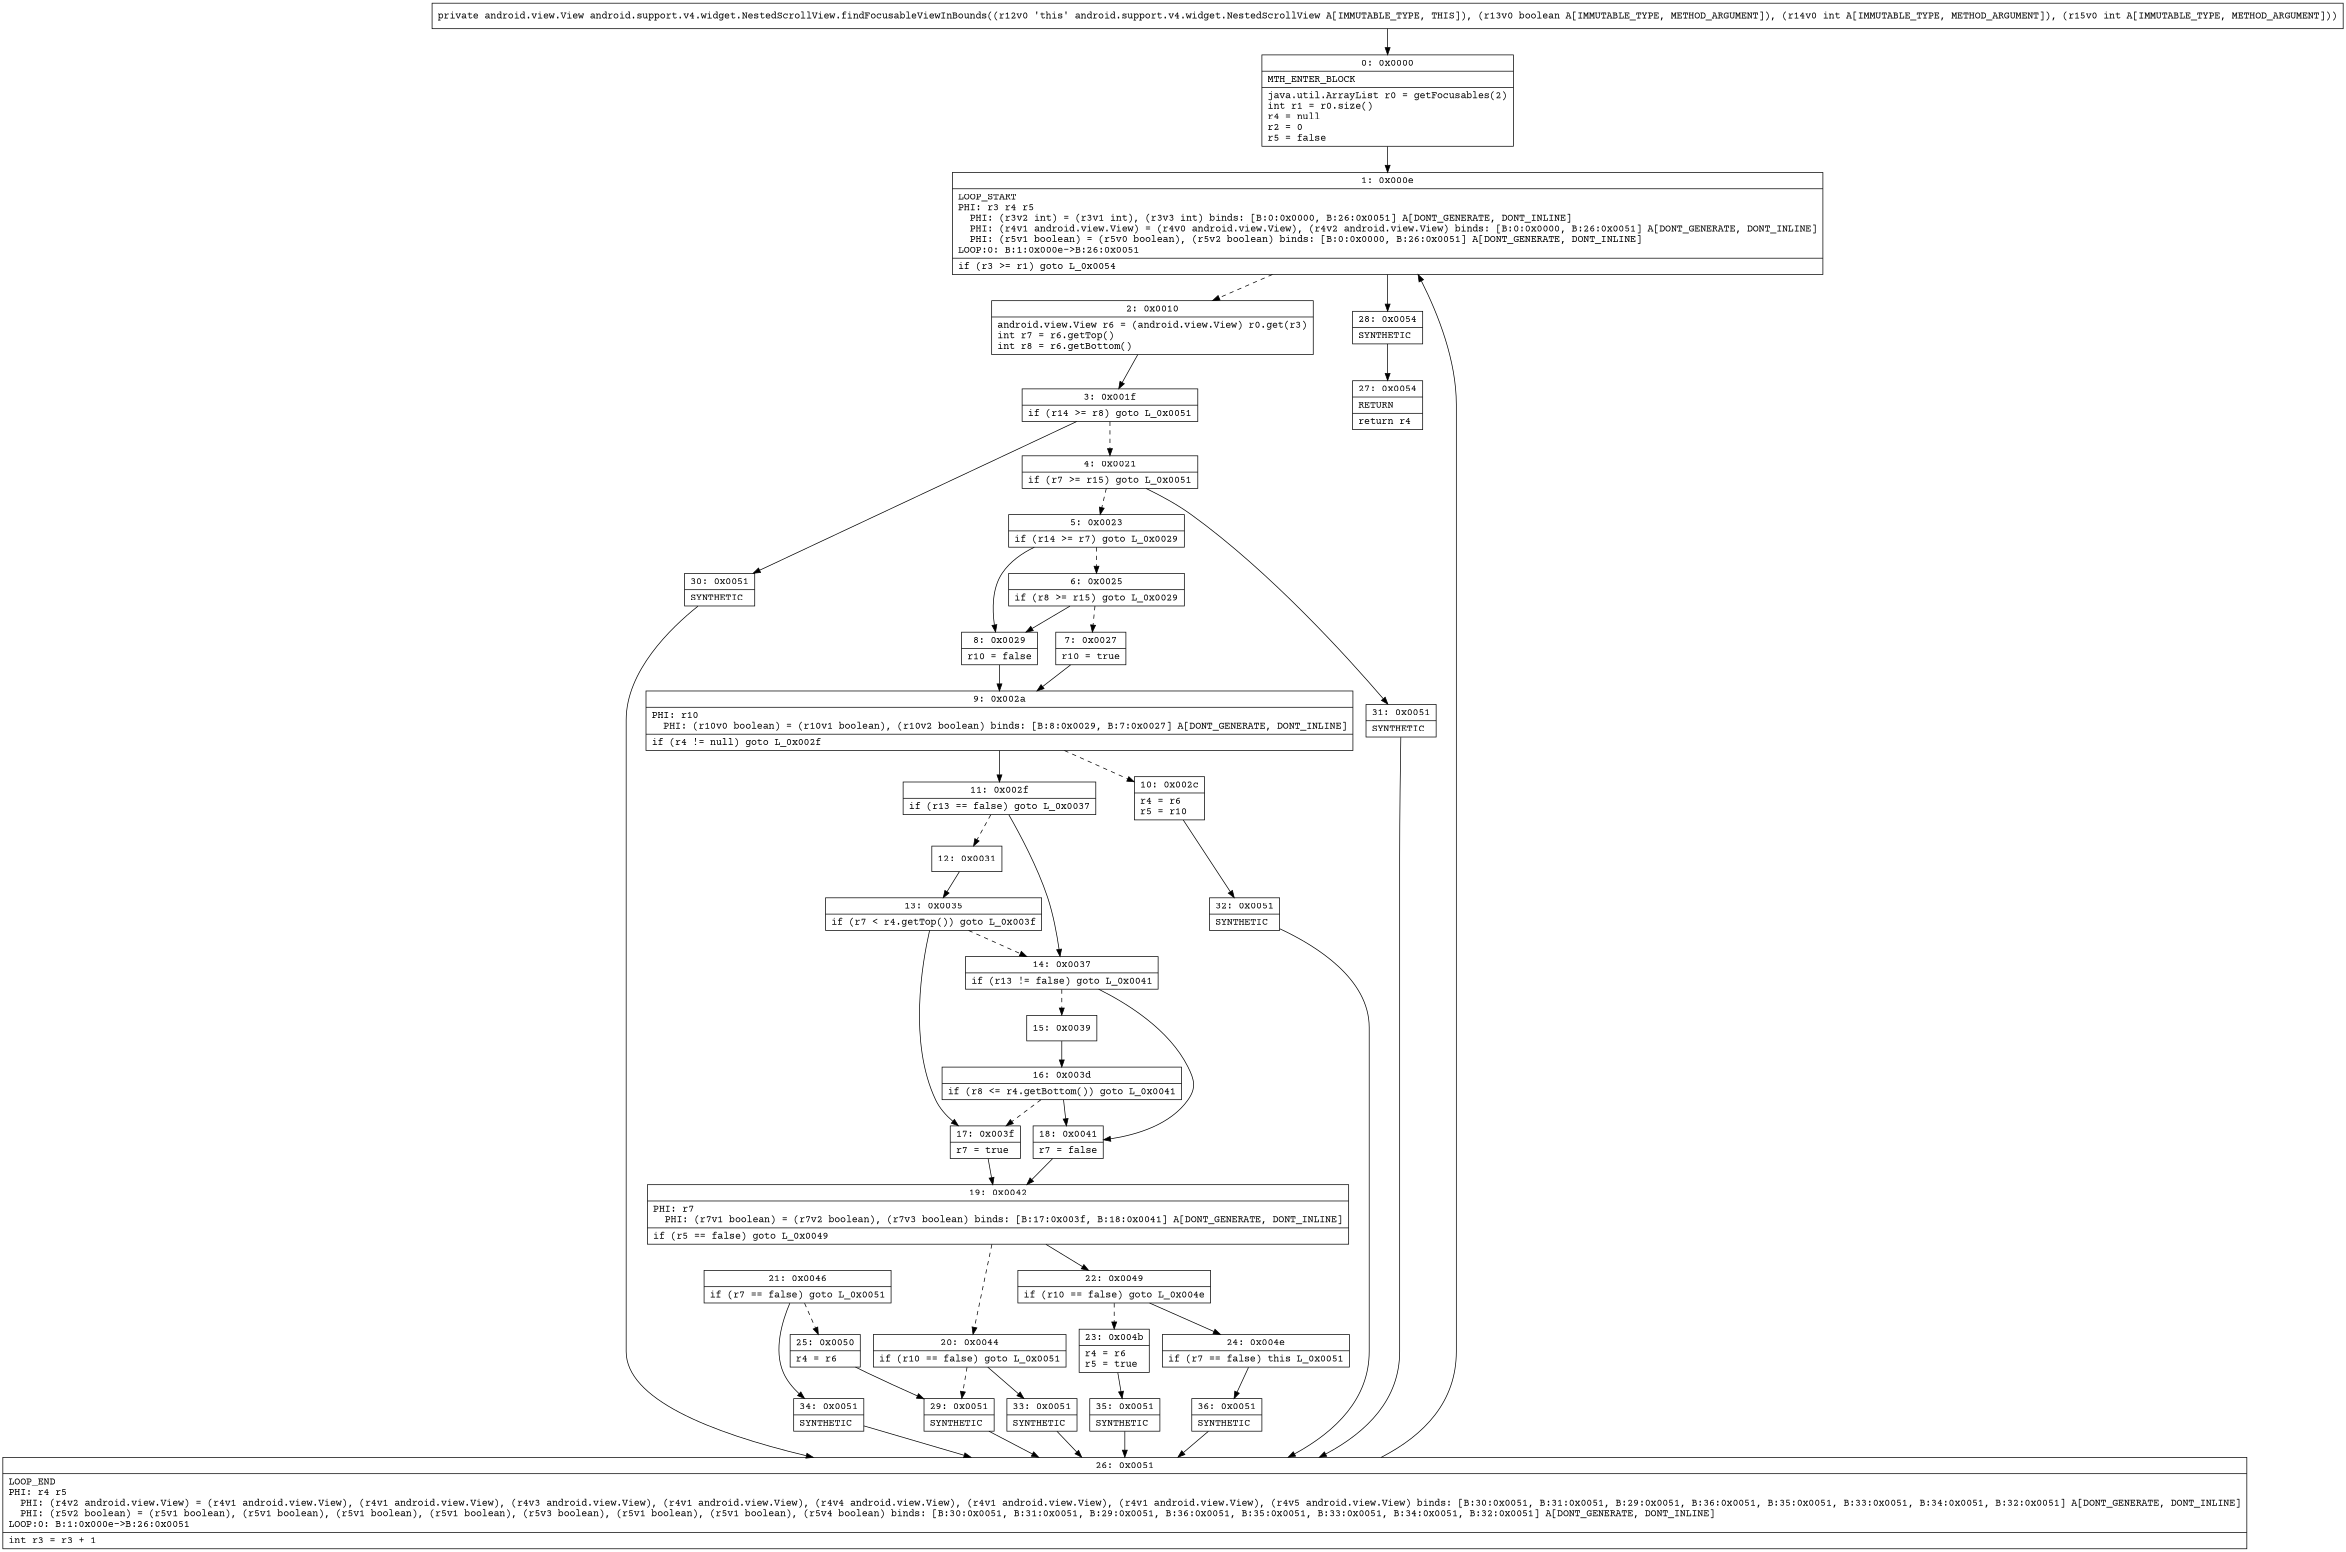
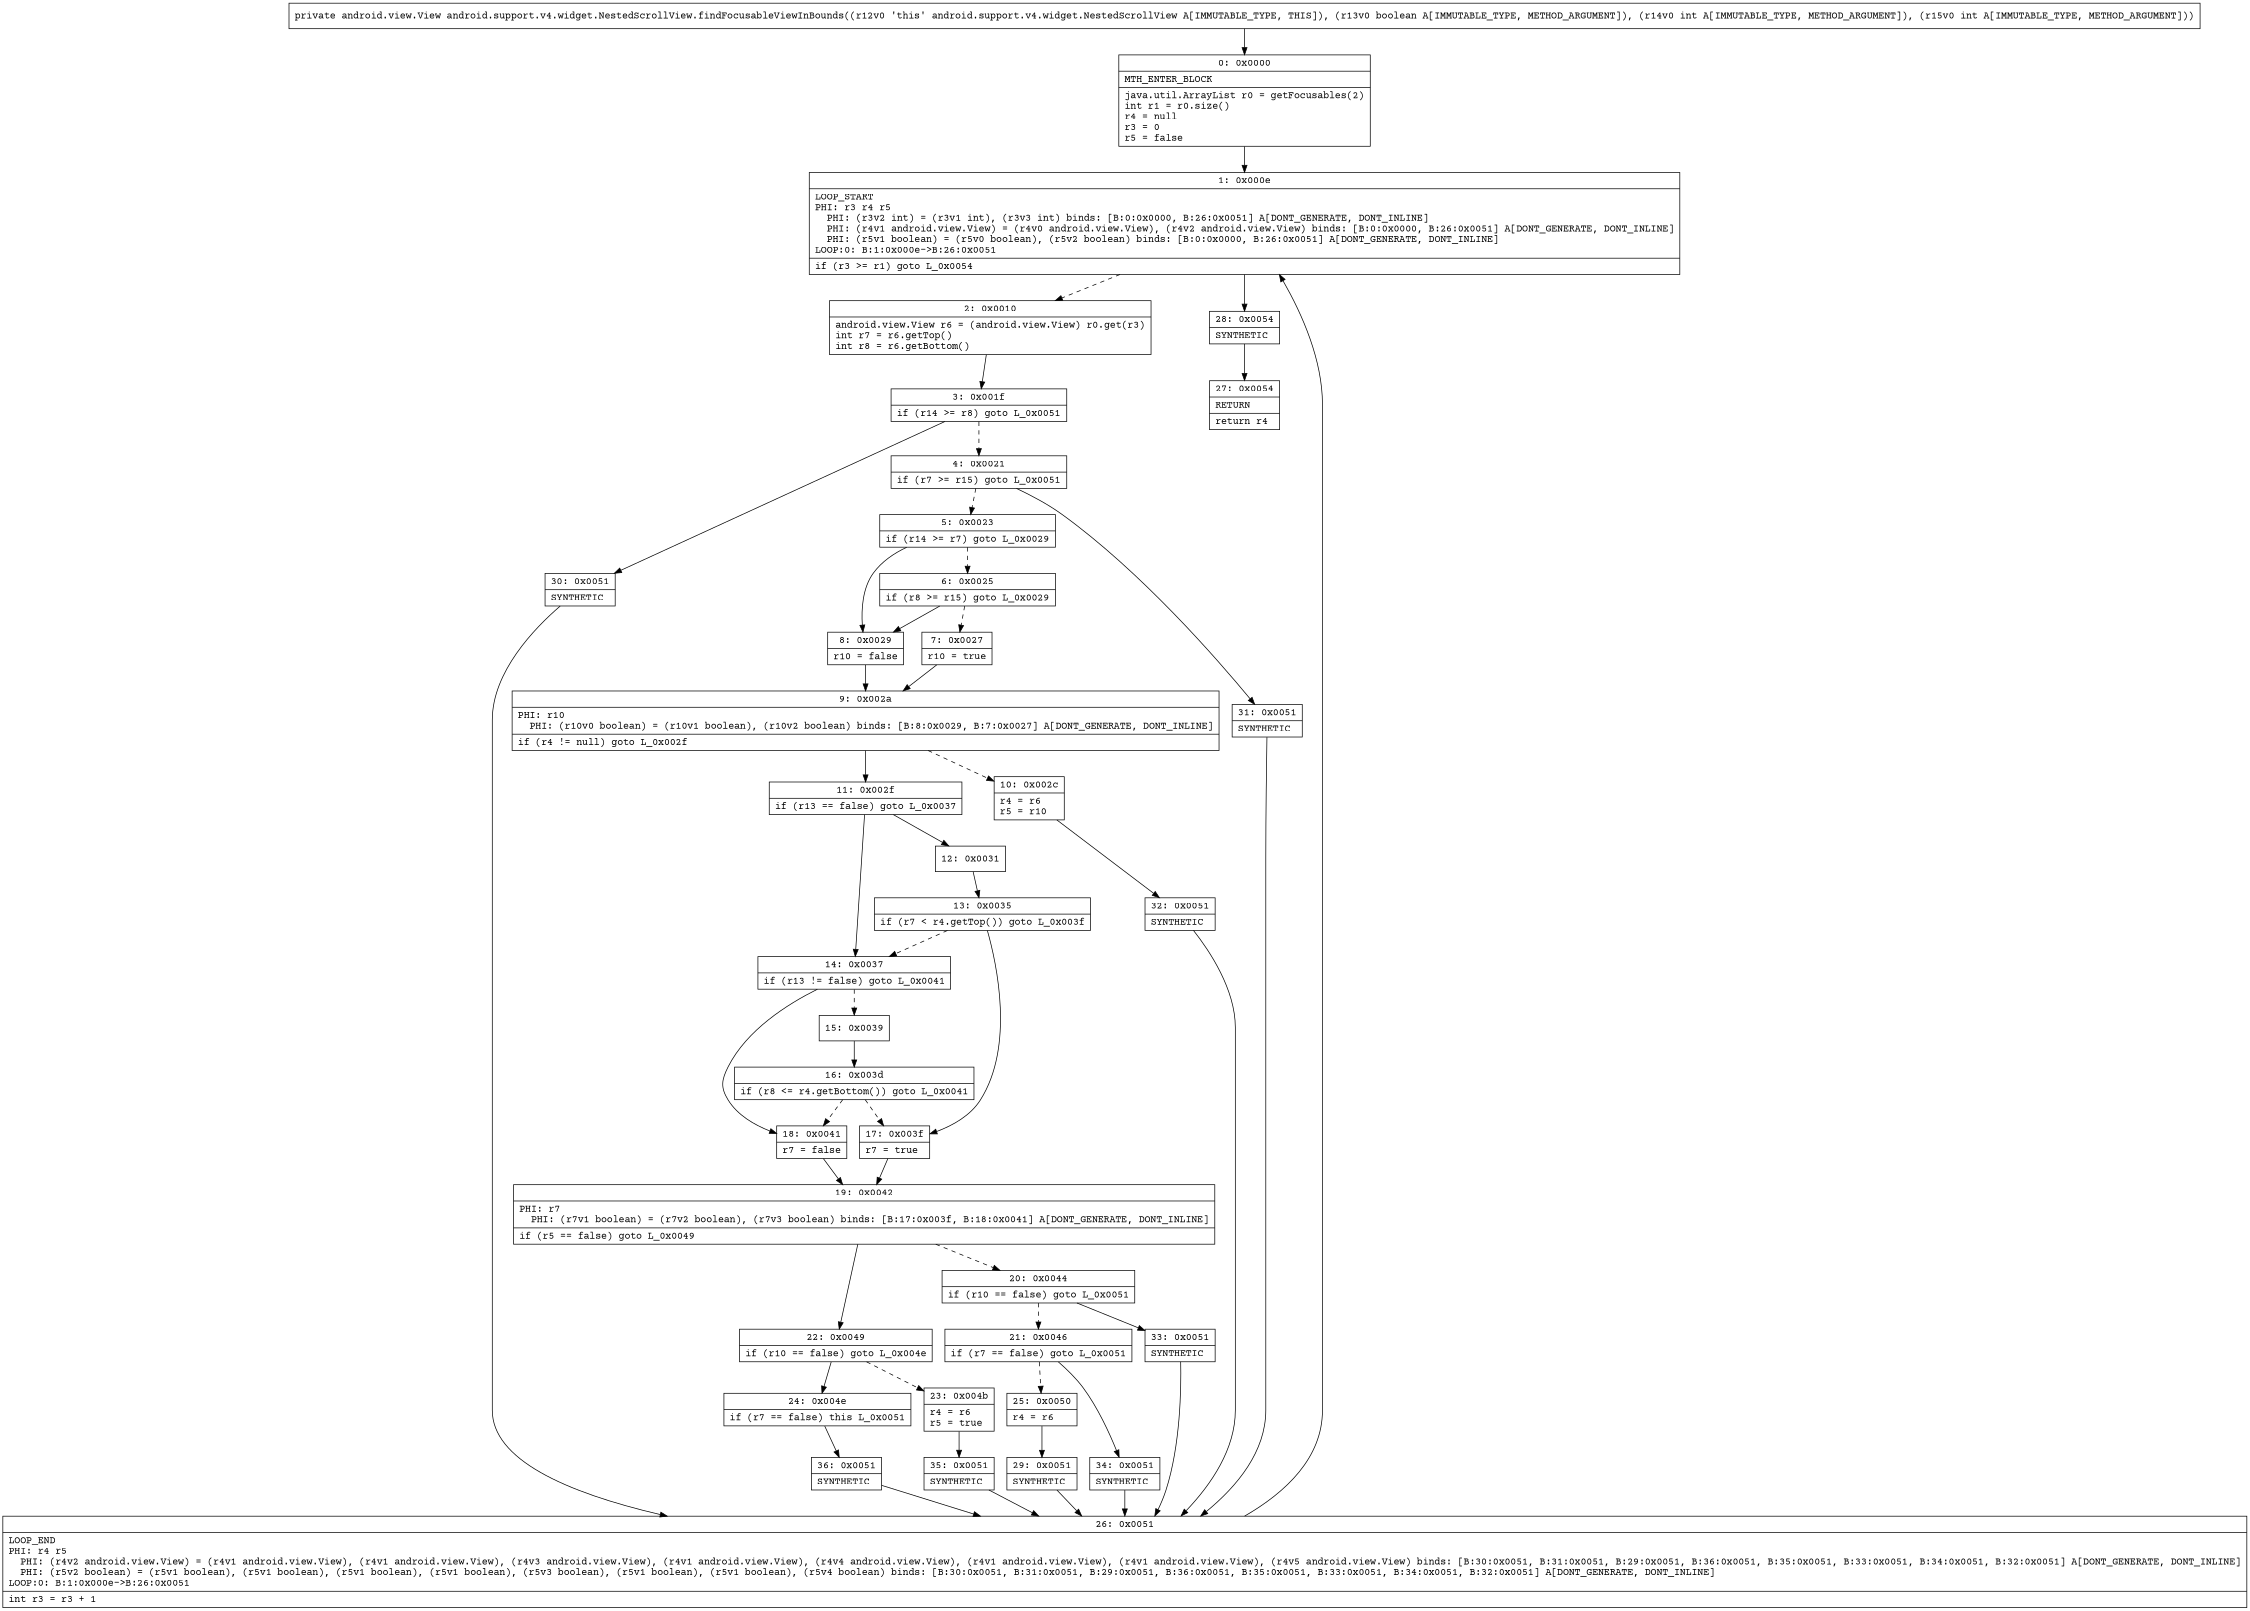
node "0: 0x0000": text "r2 = 0" -> "r3 = 0"
edge "11: 0x002f" -> "12: 0x0031": style dashed -> solid
edge "16: 0x003d" -> "18: 0x0041": style solid -> dashed
edge "20: 0x0044" -> "29: 0x0051": now "20: 0x0044" -> "21: 0x0046"
